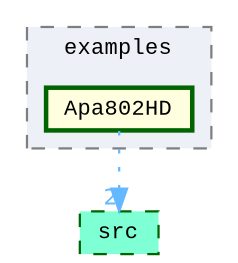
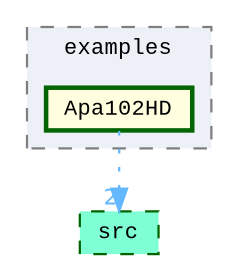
node "Apa802HD": label "Apa802HD" -> "Apa102HD"
